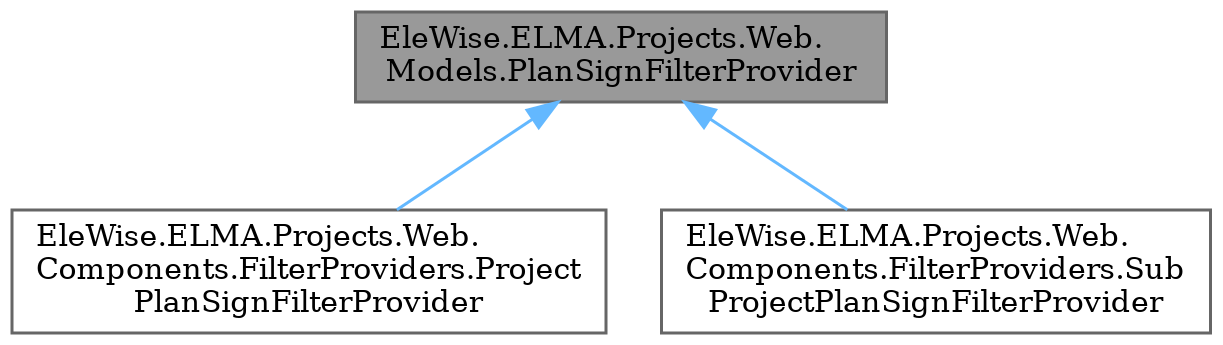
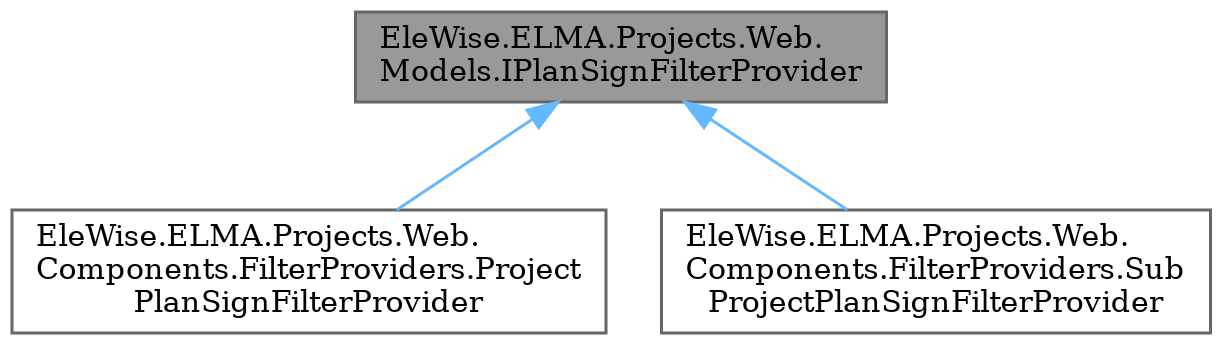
node "EleWise.ELMA.Projects.Web. Models.PlanSignFilterProvider": label "EleWise.ELMA.Projects.Web. Models.PlanSignFilterProvider" -> "EleWise.ELMA.Projects.Web. Models.IPlanSignFilterProvider"
